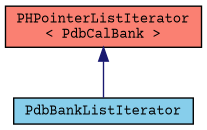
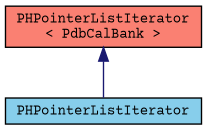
node "PdbBankListIterator": label "PdbBankListIterator" -> "PHPointerListIterator"
